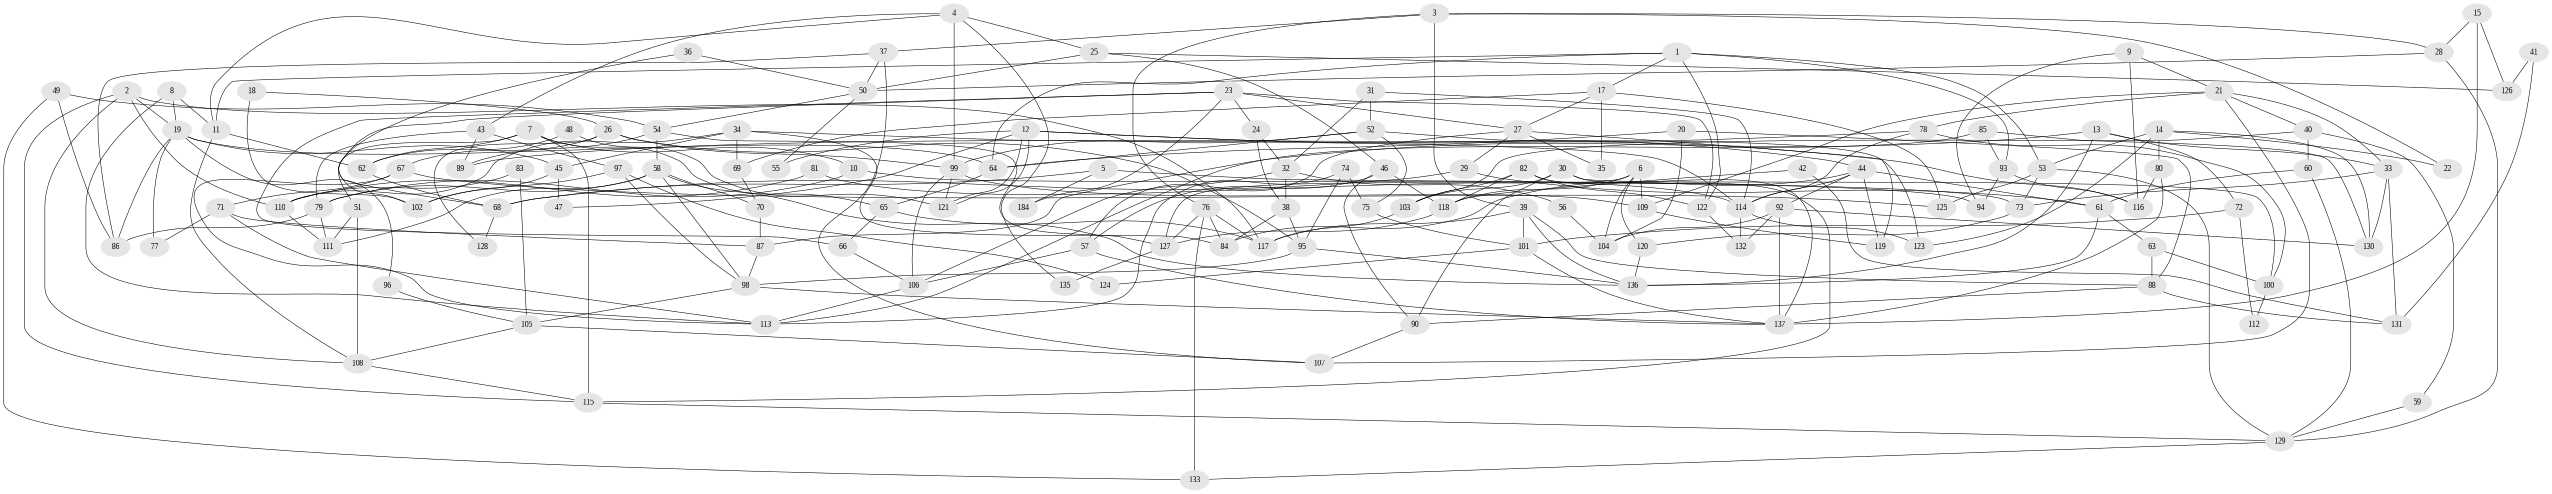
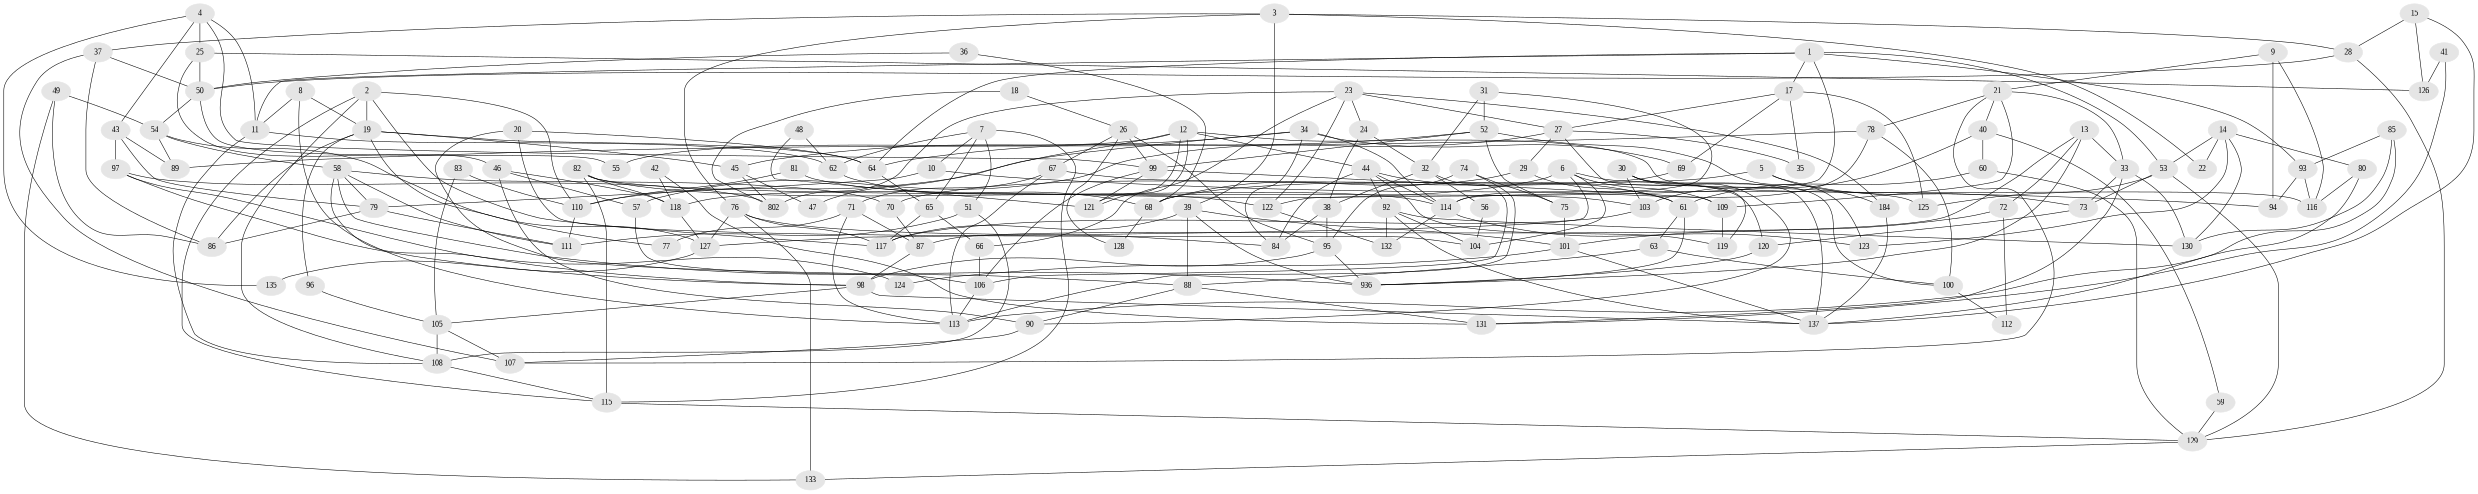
node "102": label "102" -> "802"
node "136": label "136" -> "936"
edge "57" -- "137": now "184" -- "137"
